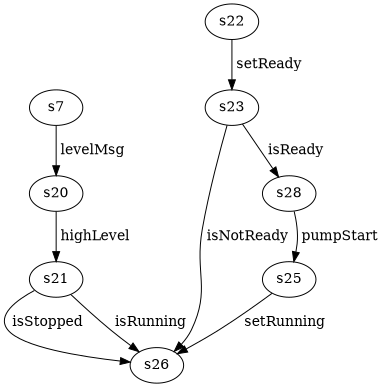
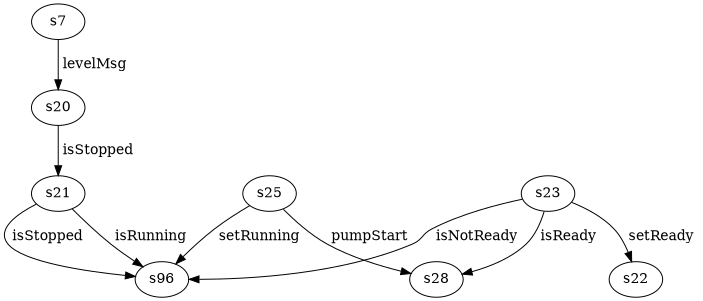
edge "s22" -> "s23": reversed
edge "s28" -> "s25": reversed
edge "s20" -> "s21": label " highLevel " -> " isStopped "
node "s26": label "s26" -> "s96"
